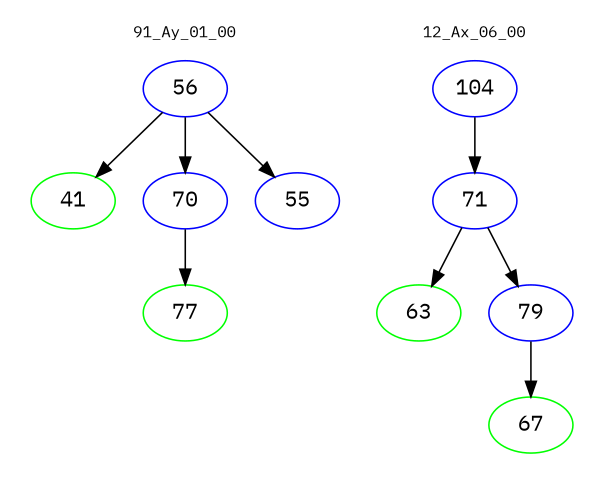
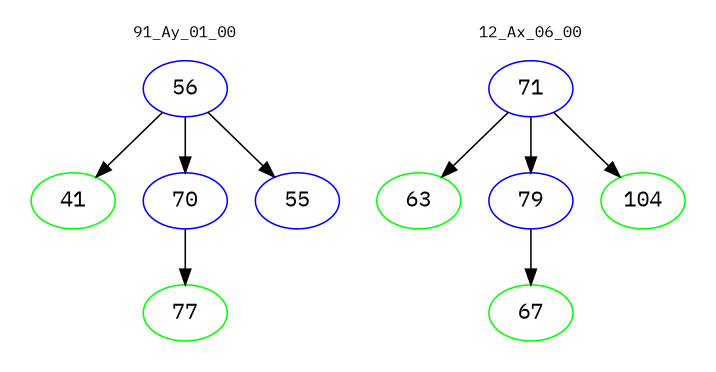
node "104": color blue -> green
edge "104" -> "71": reversed
